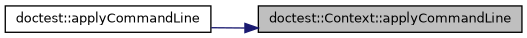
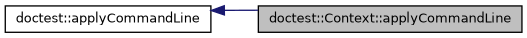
edge "doctest::applyCommandLine" -> "doctest::Context::applyCommandLine": reversed
